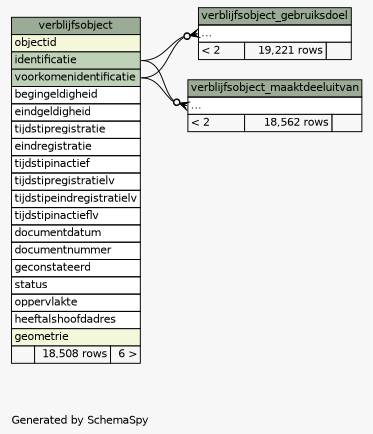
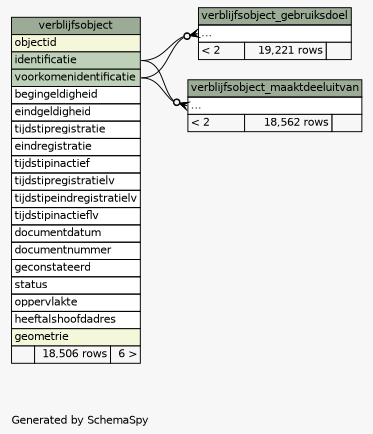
node "verblijfsobject": text "18,508 rows" -> "18,506 rows"
